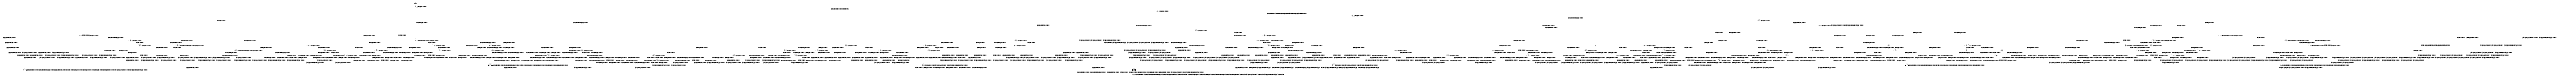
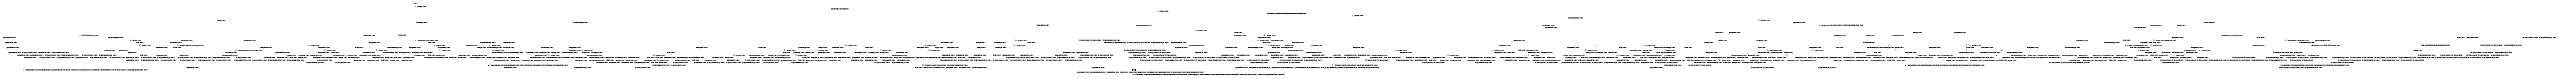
edge "s2" -> "s7": label "CERTIFICATE / TIMEOUT" -> "FINISHED / SOCKET_CLOSED"
edge "s18" -> "s22": label "CERTIFICATE_VERIFY / TIMEOUT" -> "APPLICATION_VERIFY / TIMEOUT"
edge "s50" -> "s10": now "s50" -> "s18"
edge "s43" -> "s13": label "CERTIFICATE / SOCKET_CLOSED" -> "CHANGE_CIPHER_SPEC / TIMEOUT"
